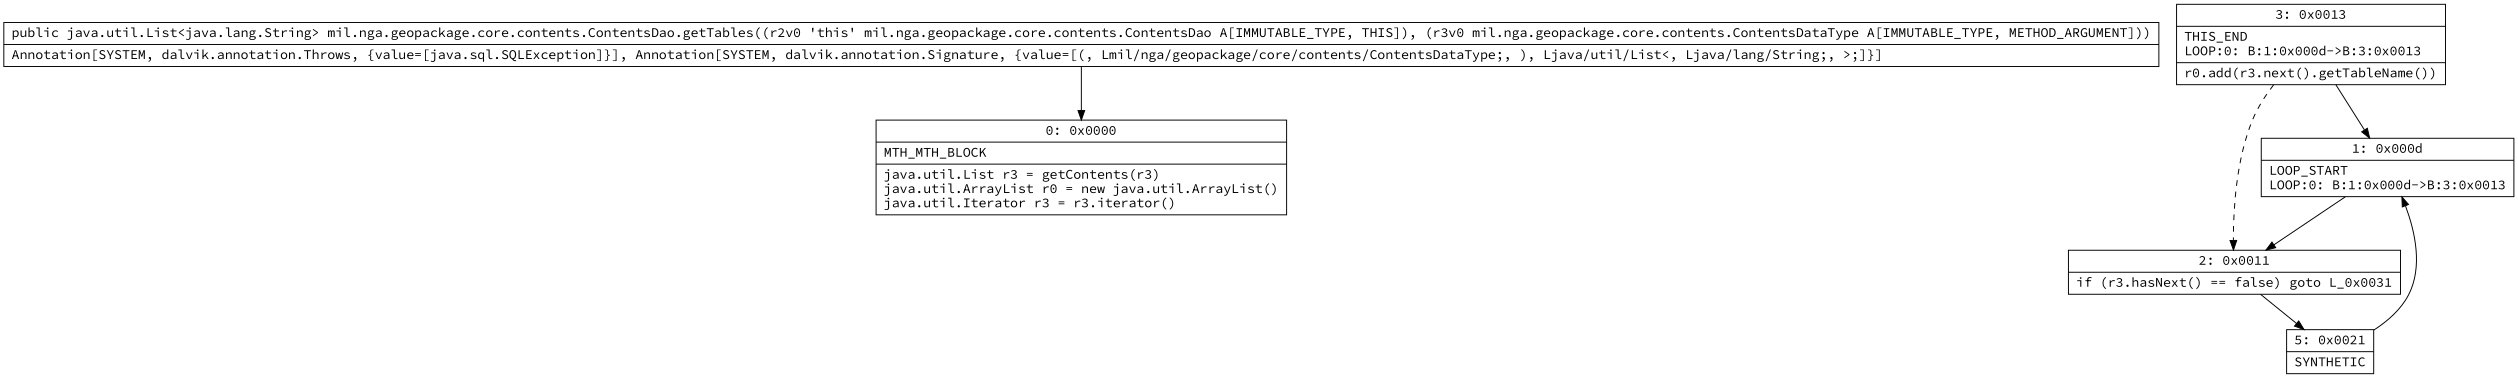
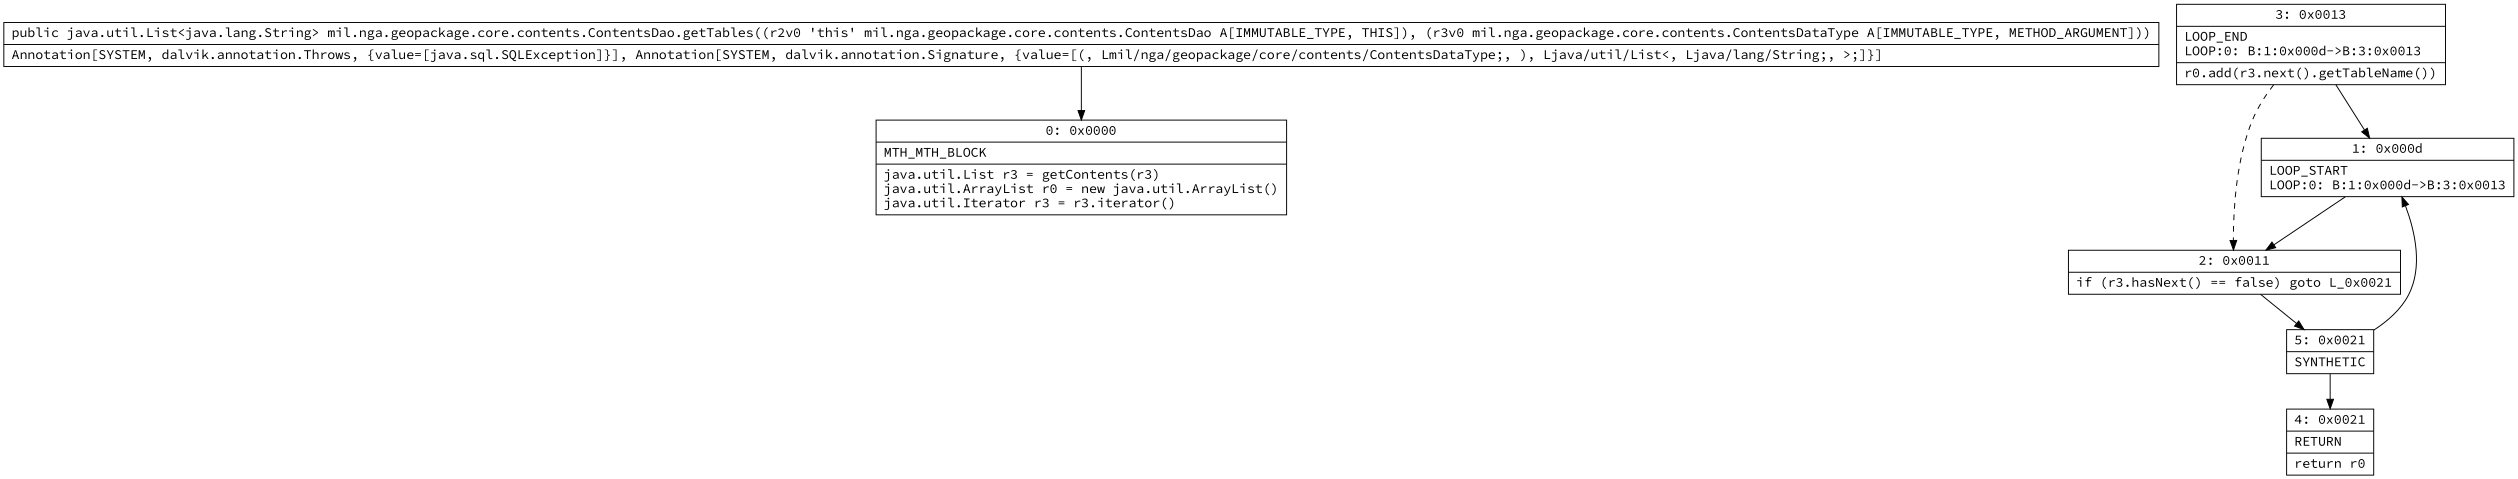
node "3: 0x0013": text "THIS_END" -> "LOOP_END"
node "2: 0x0011": text "if (r3.hasNext() == false) goto L_0x0031" -> "if (r3.hasNext() == false) goto L_0x0021"
node "4: 0x0021": added
